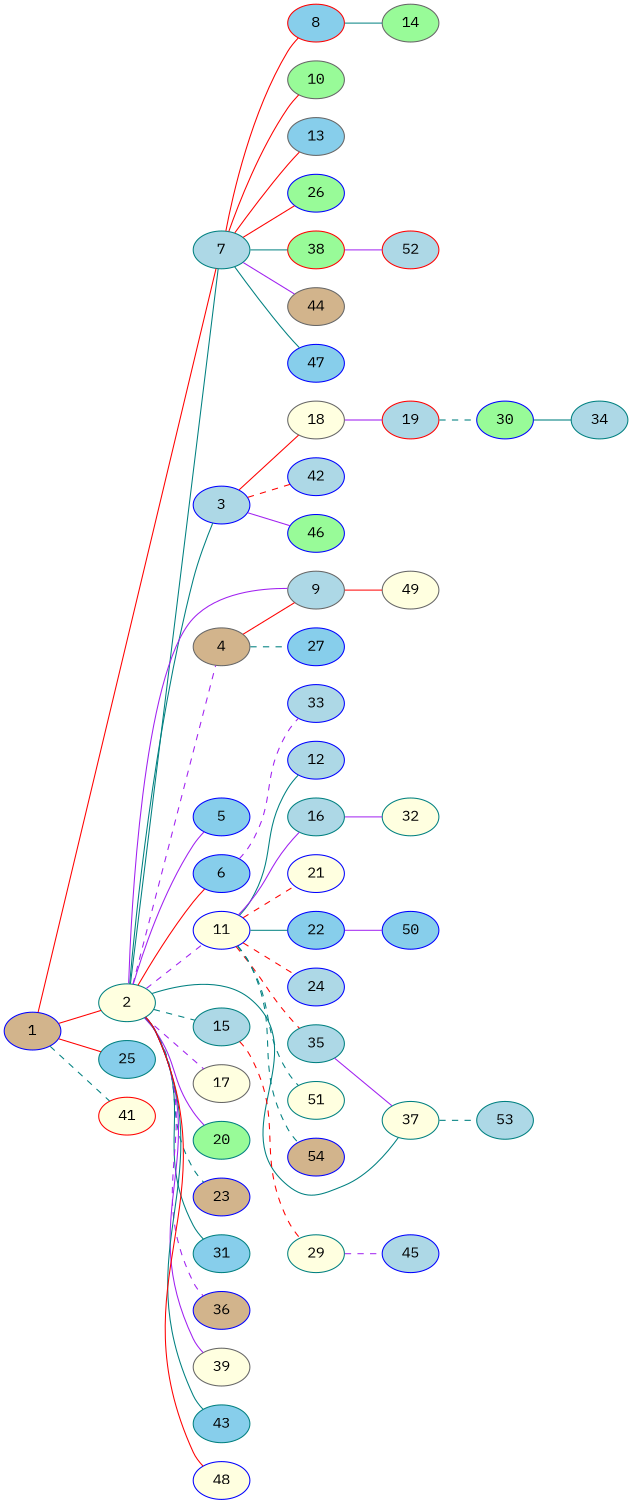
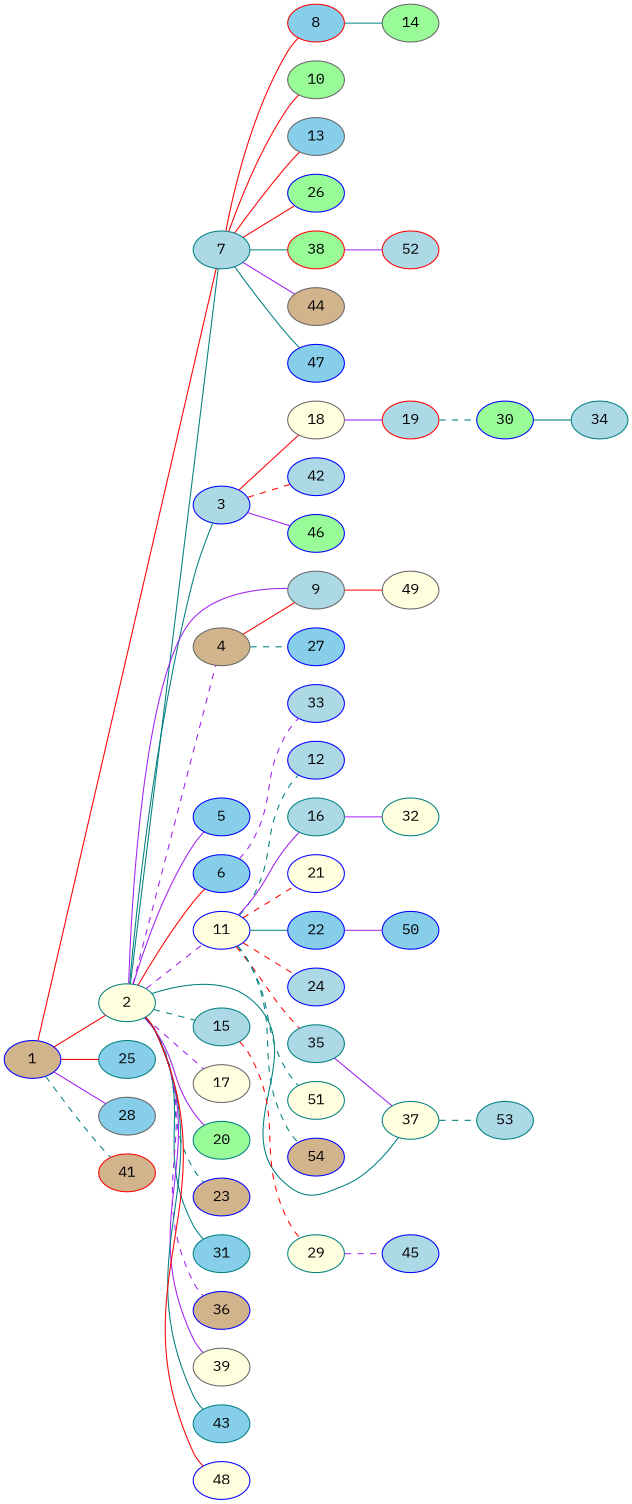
edge "12" -- "11": style solid -> dashed
node "41": fillcolor lightyellow -> tan
node "28": added
